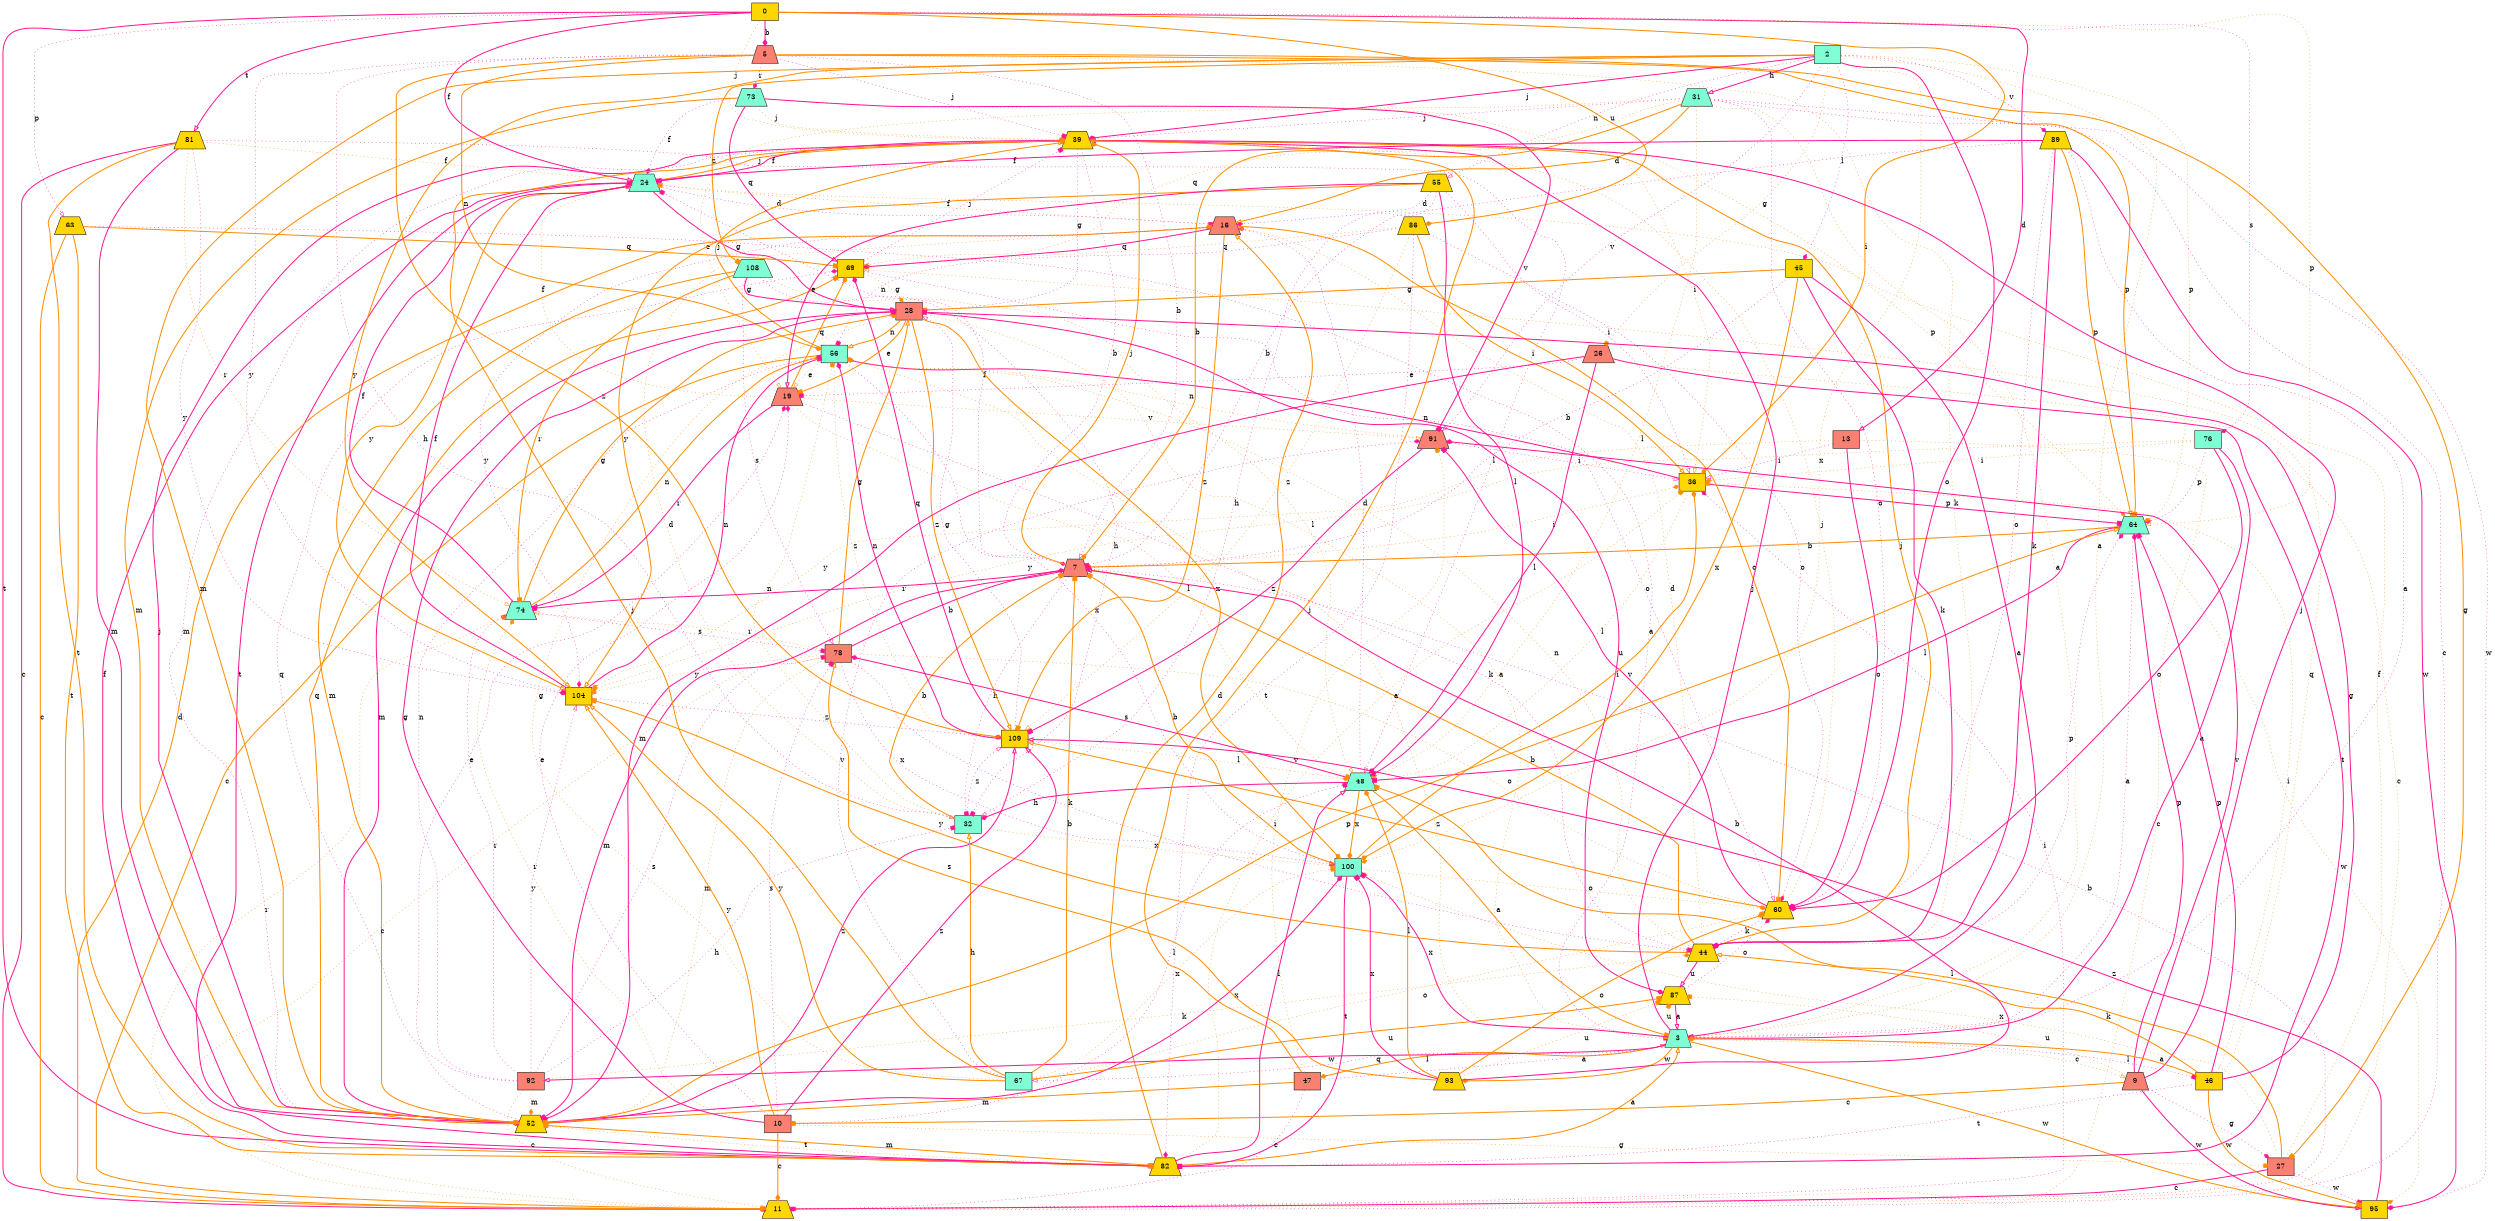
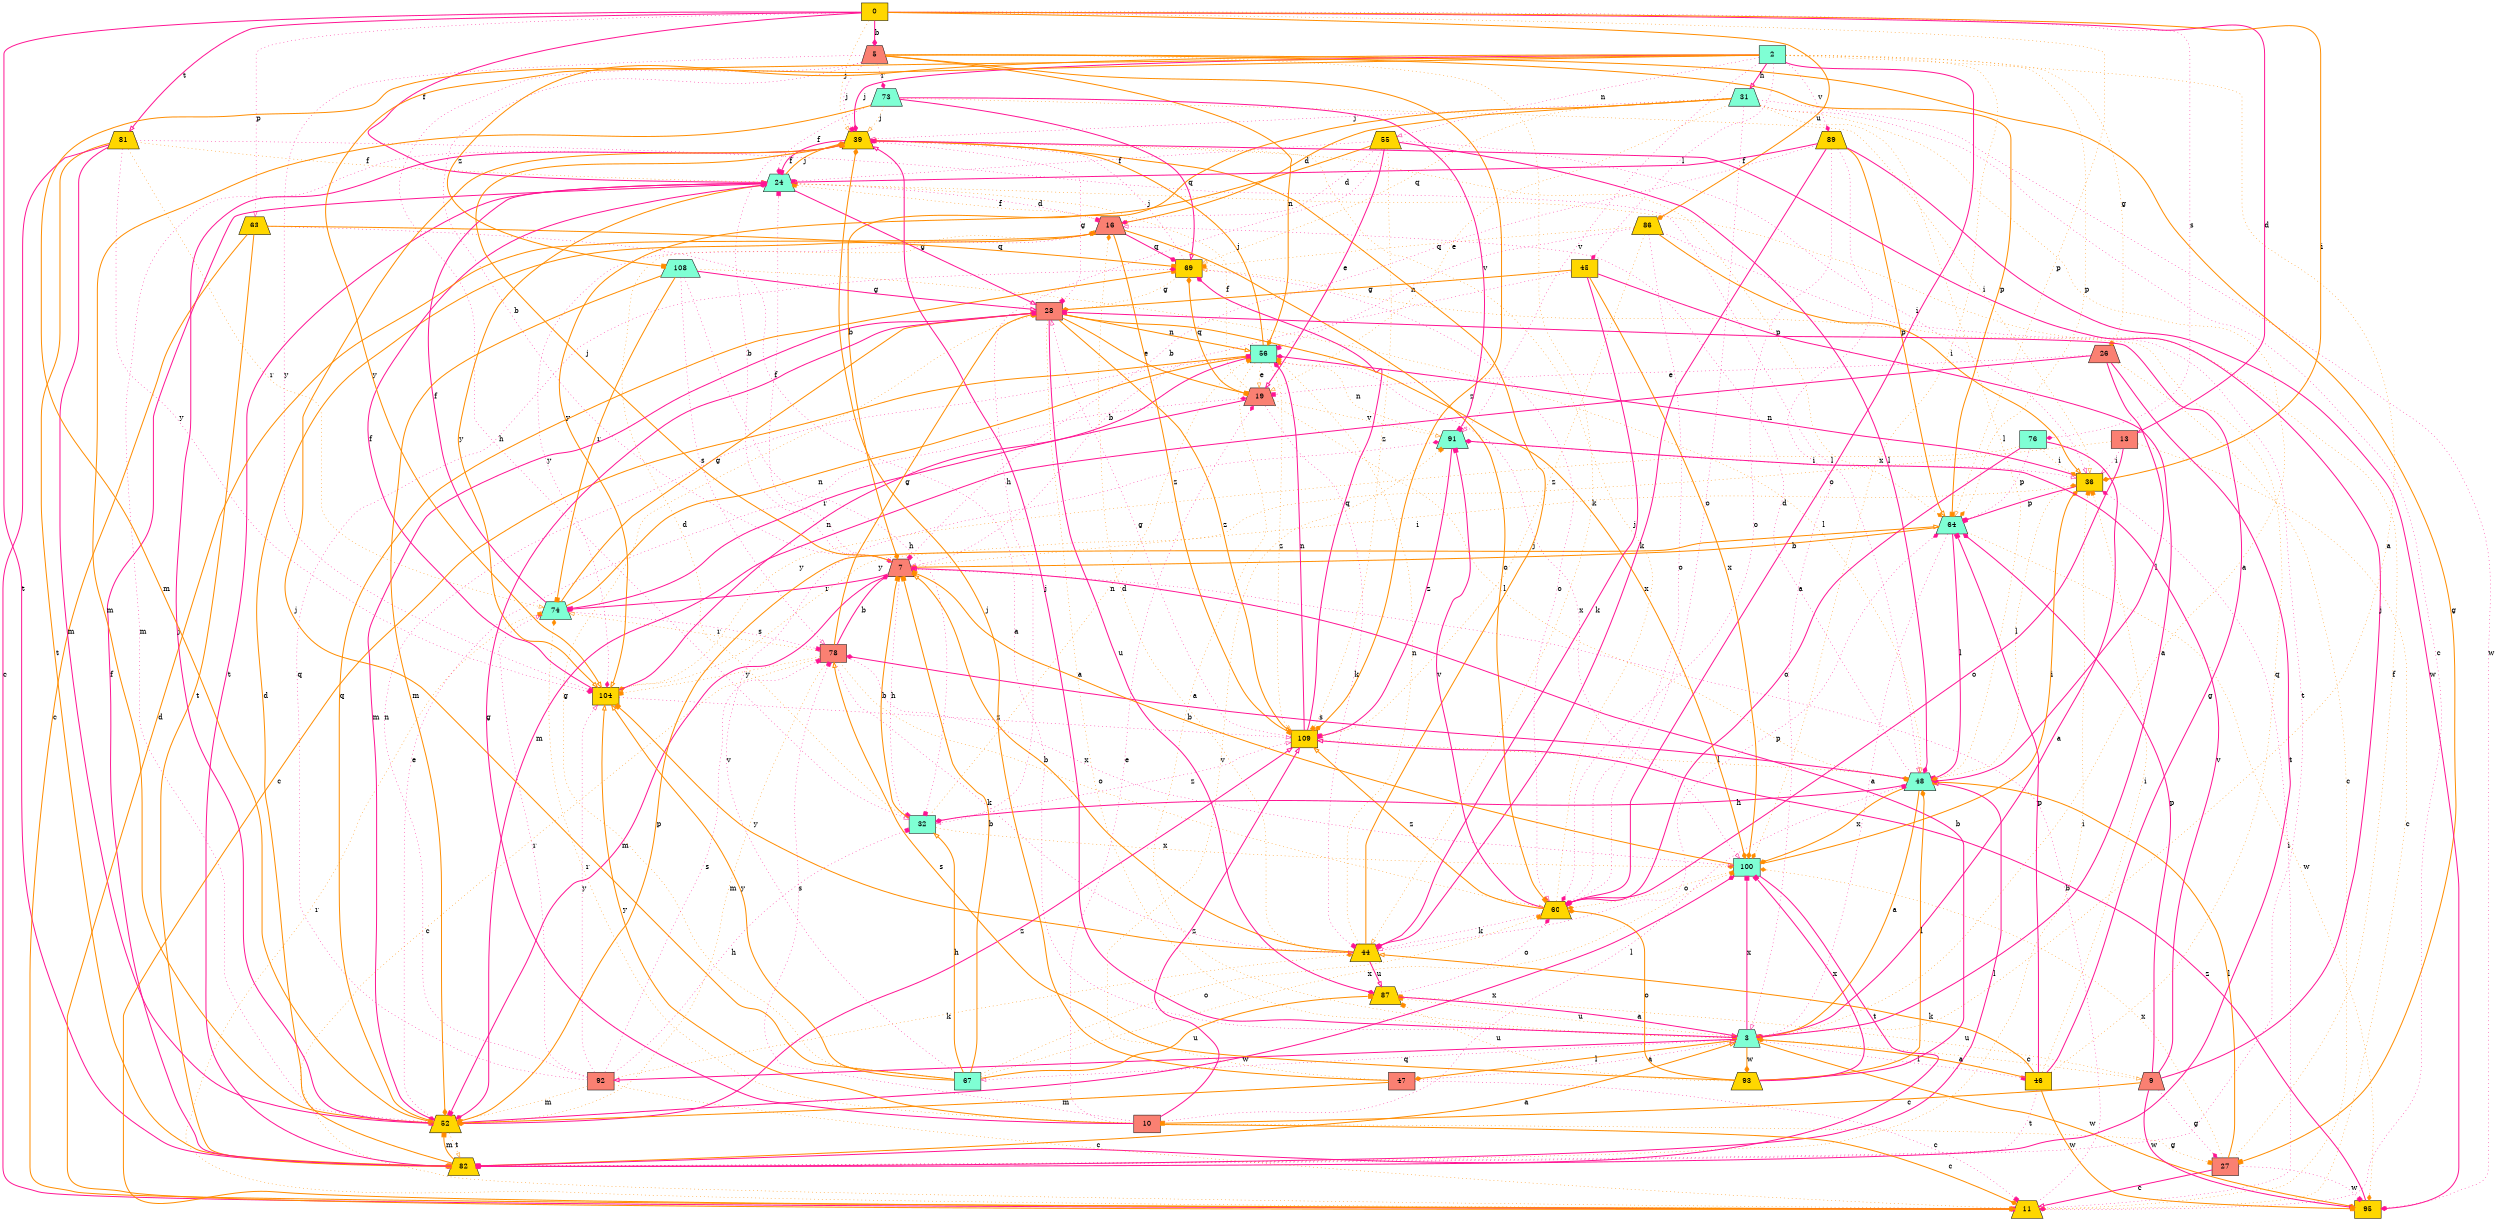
edge "55" -> "24": added, label "f"
node "91": fillcolor salmon -> aquamarine
edge "55" -> "109": added, label "z"
